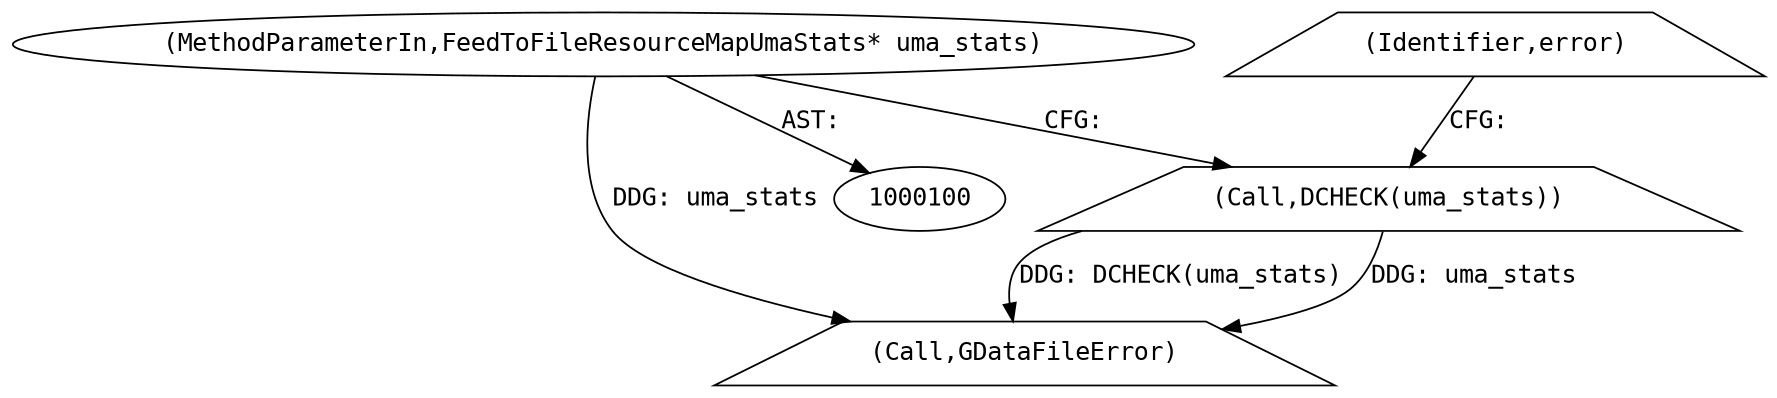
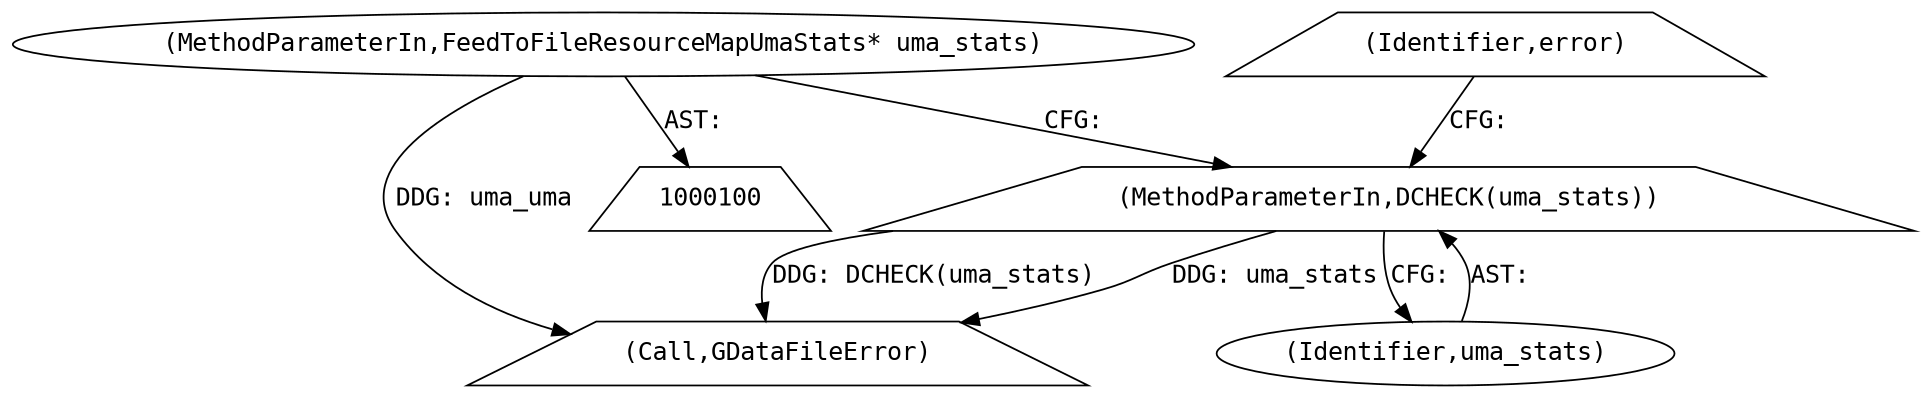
edge "(MethodParameterIn,FeedToFileResourceMapUmaStats* uma_stats)" -> "(Call,GDataFileError)": label "DDG: uma_stats" -> "DDG: uma_uma"
node "1000100": shape ellipse -> trapezium
node "(Call,DCHECK(uma_stats))": label "(Call,DCHECK(uma_stats))" -> "(MethodParameterIn,DCHECK(uma_stats))"
node "(Identifier,uma_stats)": added
